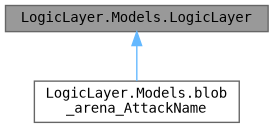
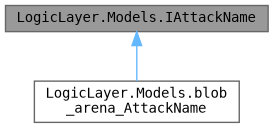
node "LogicLayer.Models.LogicLayer": label "LogicLayer.Models.LogicLayer" -> "LogicLayer.Models.IAttackName"
